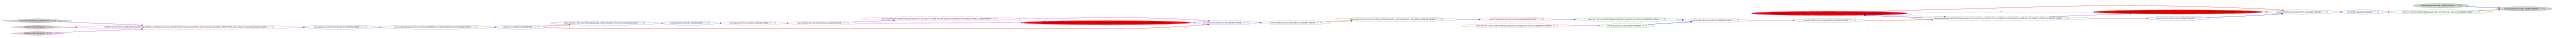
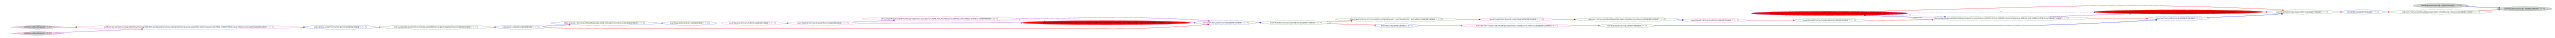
node "testPreferredReadReplicaOffsetError['0', '0', '1']": removed
edge "assertEquals(selected.id(),-1)@@@8@@@['1', '1', '0']" -> "assertEquals(1,fetcher.sendFetches())@@@7@@@['1', '1', '1']": removed
edge "assertEquals(selected.id(),1)@@@14@@@['0', '0', '1']" -> "assertEquals(1,fetcher.sendFetches())@@@15@@@['1', '1', '1']": now "assertEquals(selected.id(),1)@@@14@@@['0', '0', '1']" -> "consumerClient.poll(time.timer(0))@@@18@@@['0', '0', '1']"
node "fetchedRecords()@@@12@@@['0', '0', '1']": added
